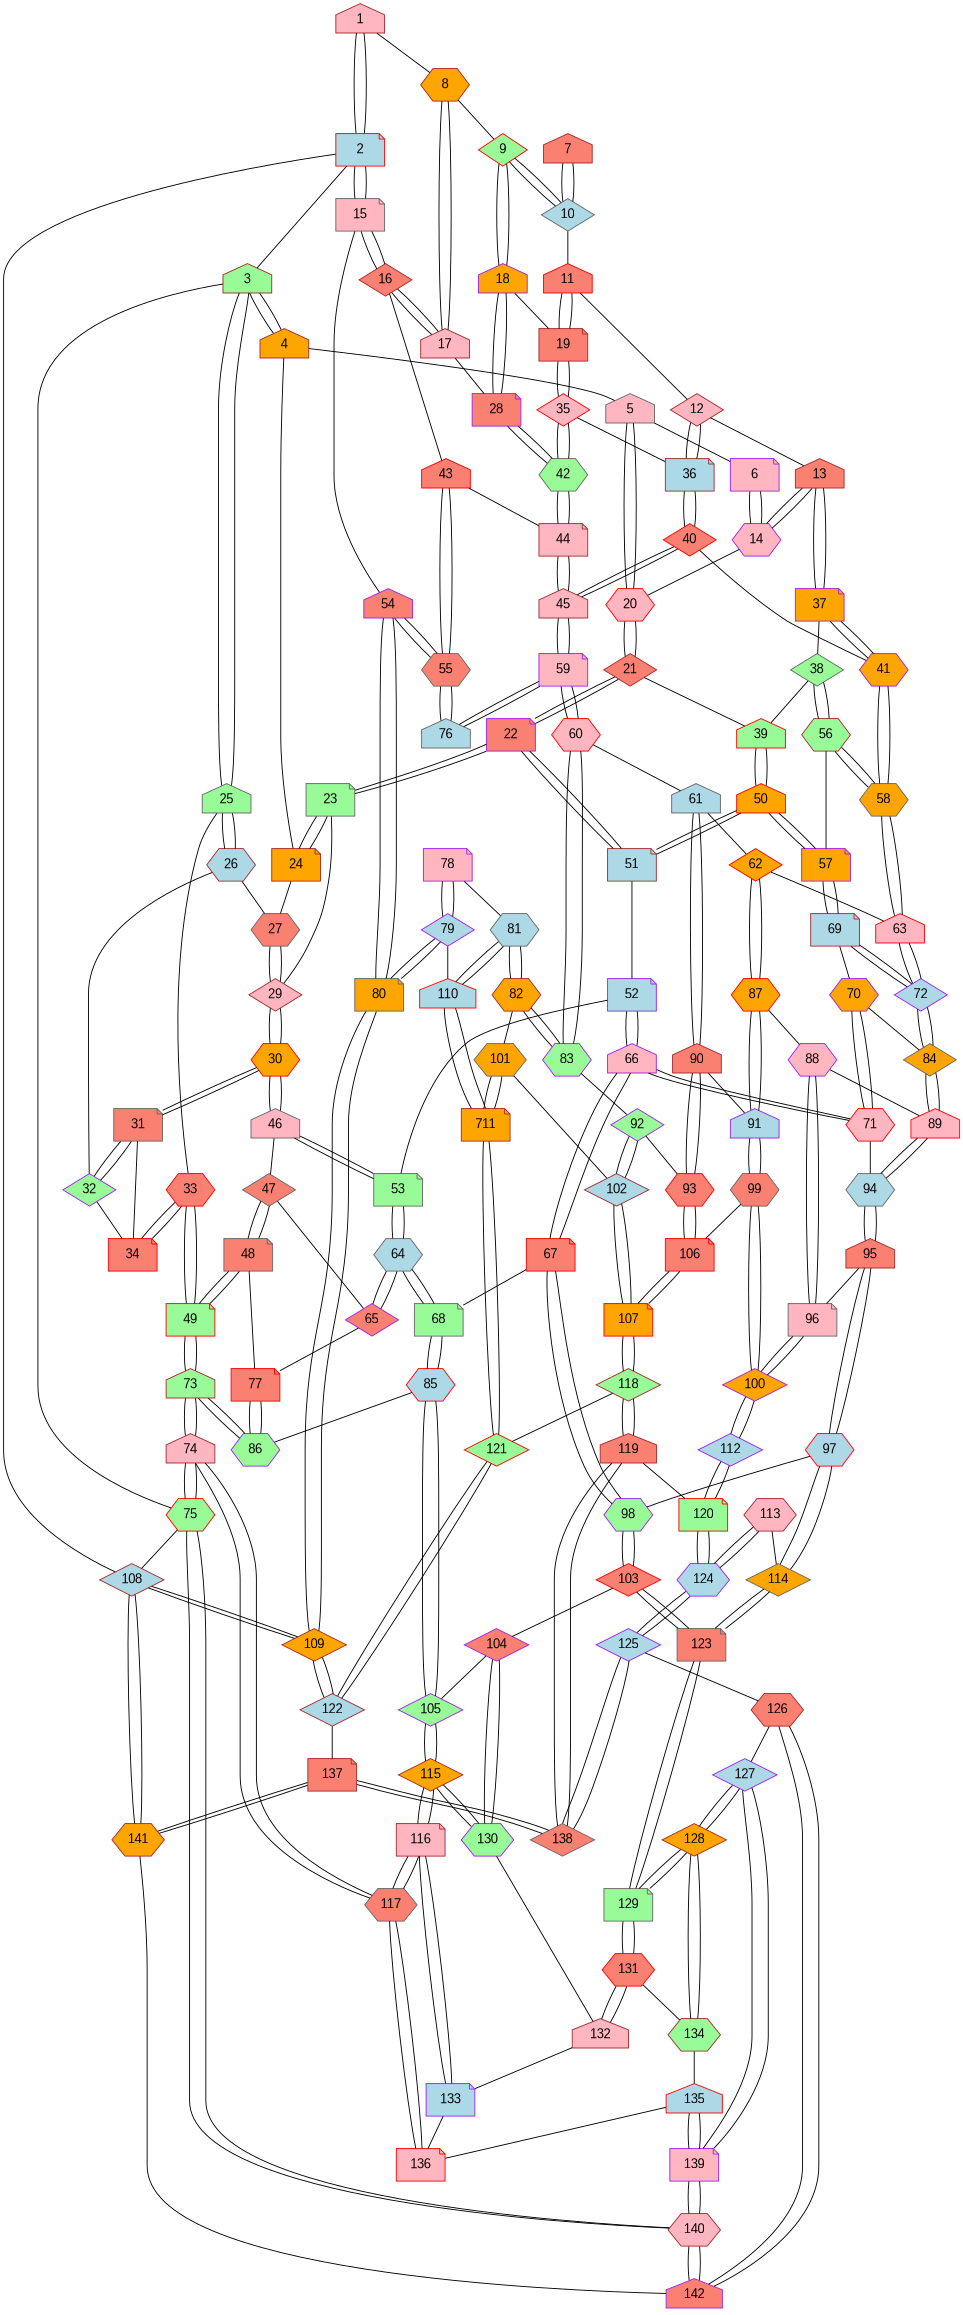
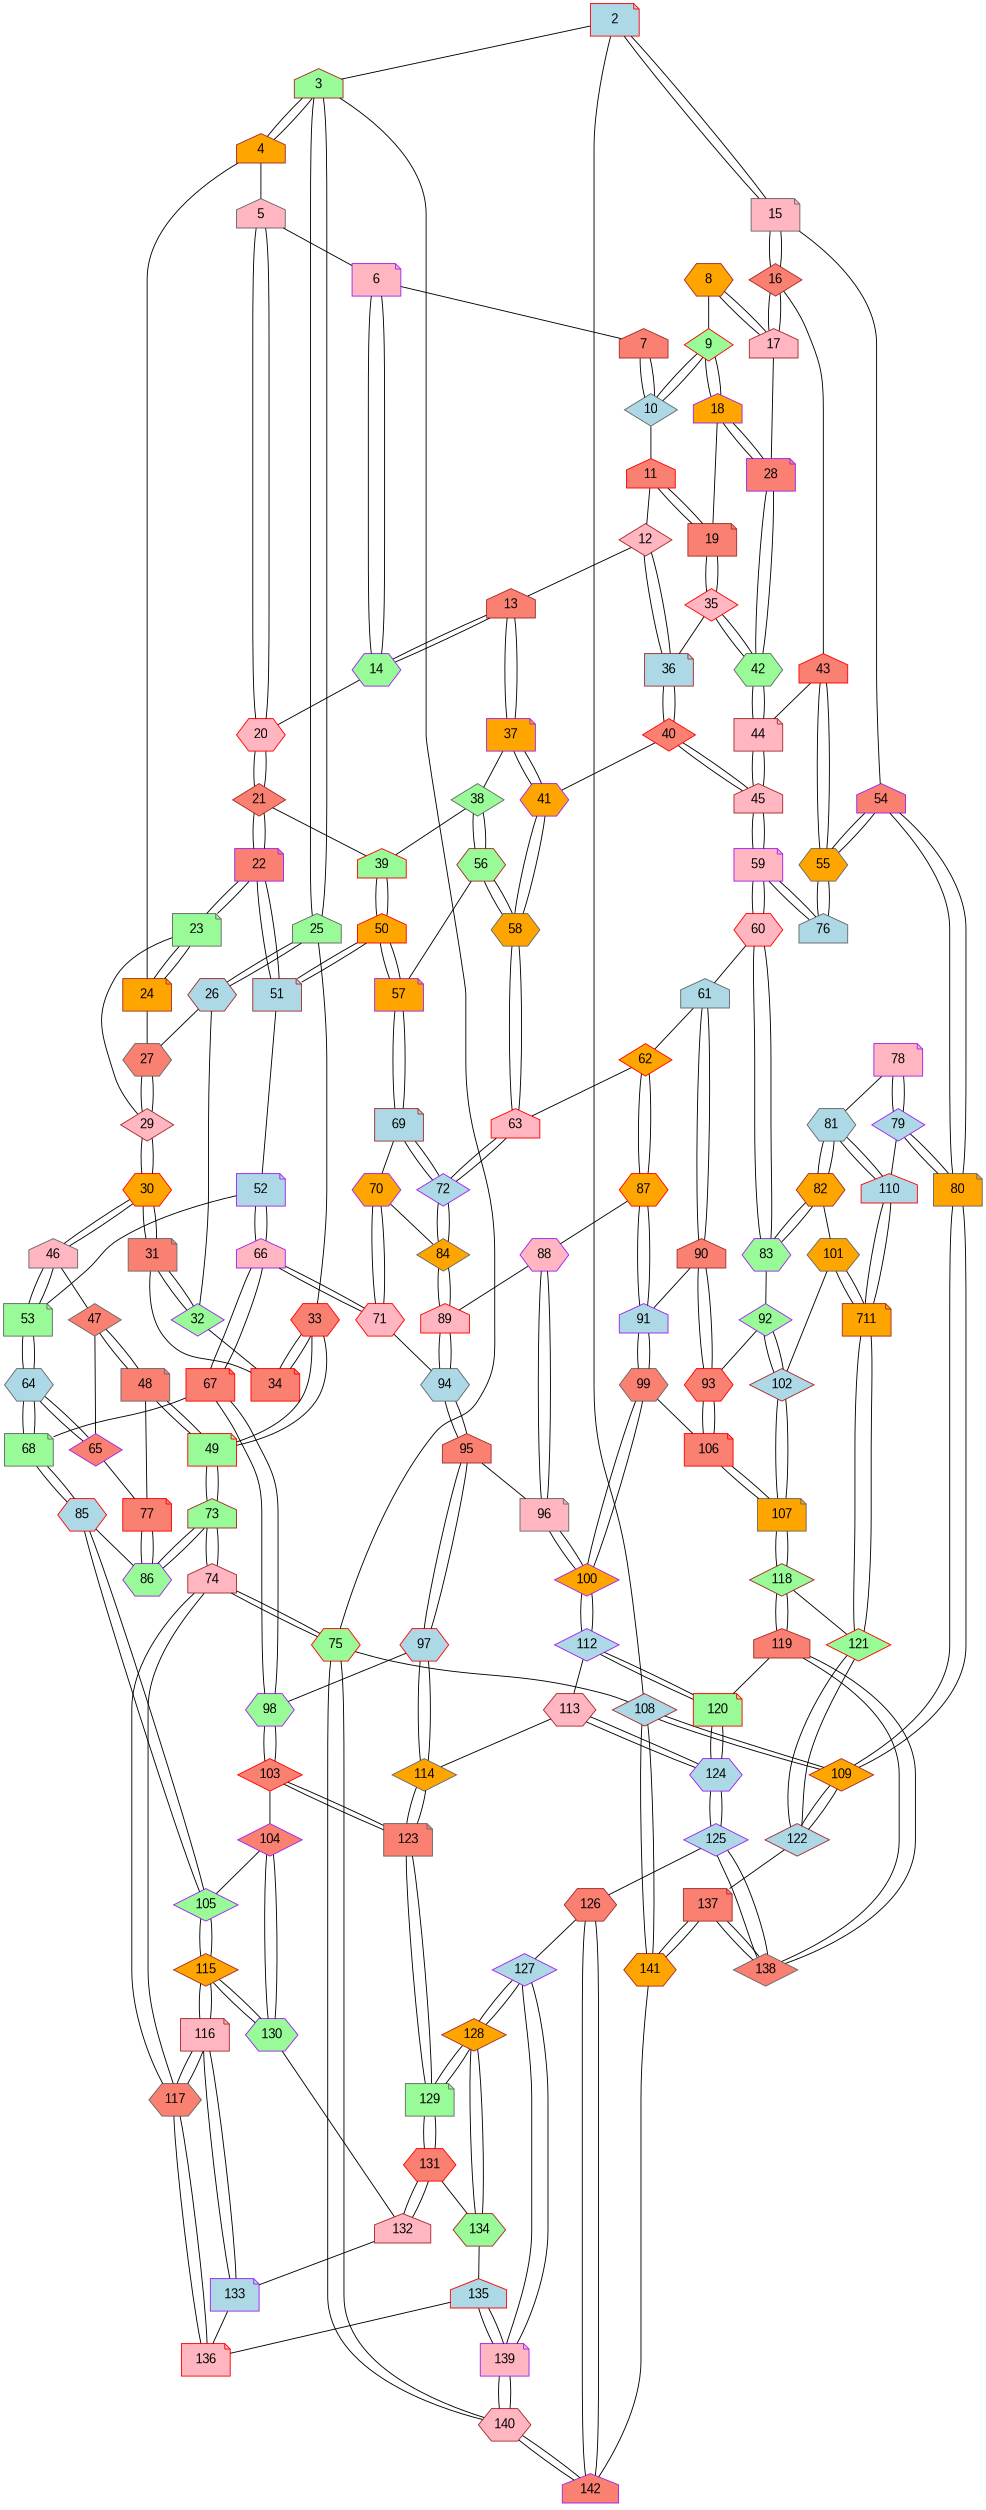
node "1": removed
edge "6" -- "7": added
node "14": fillcolor lightpink -> palegreen
node "55": fillcolor salmon -> orange
node "107": color red -> gray40
edge "112" -- "113": added
